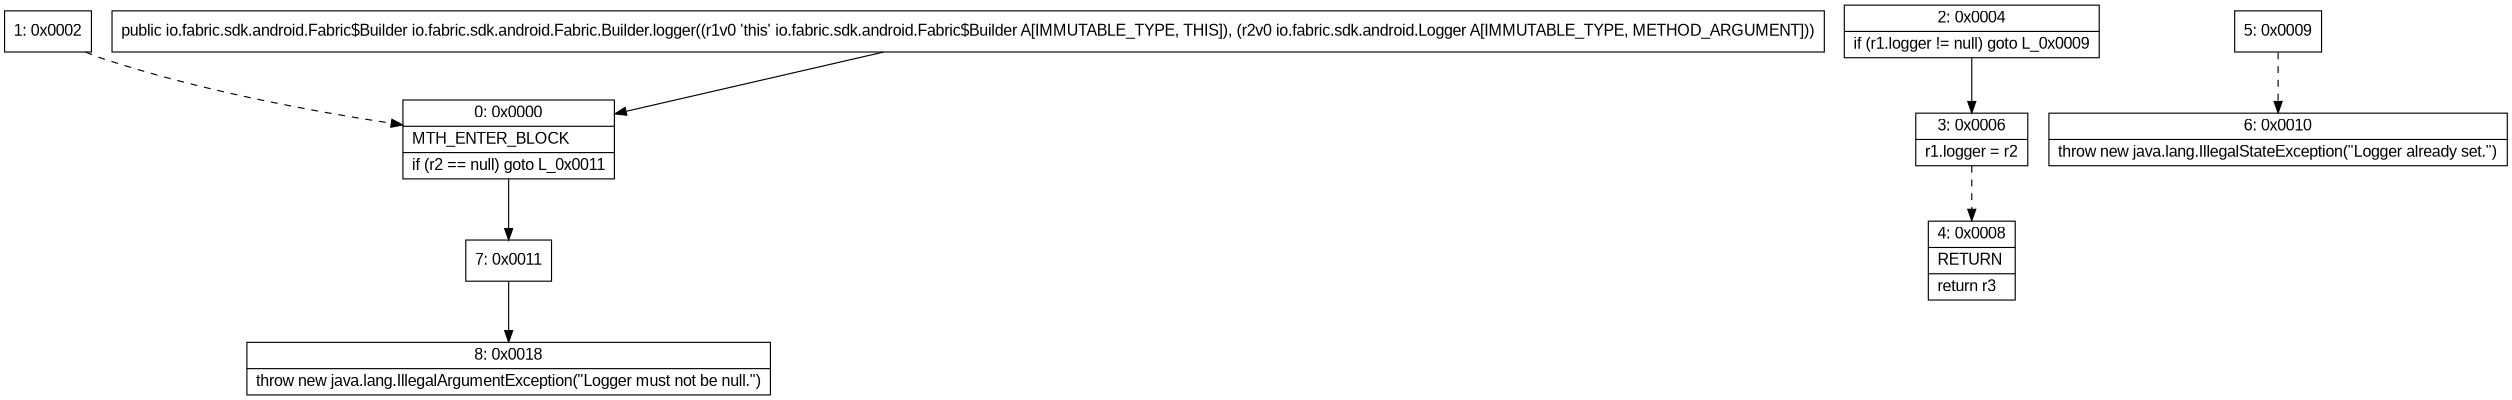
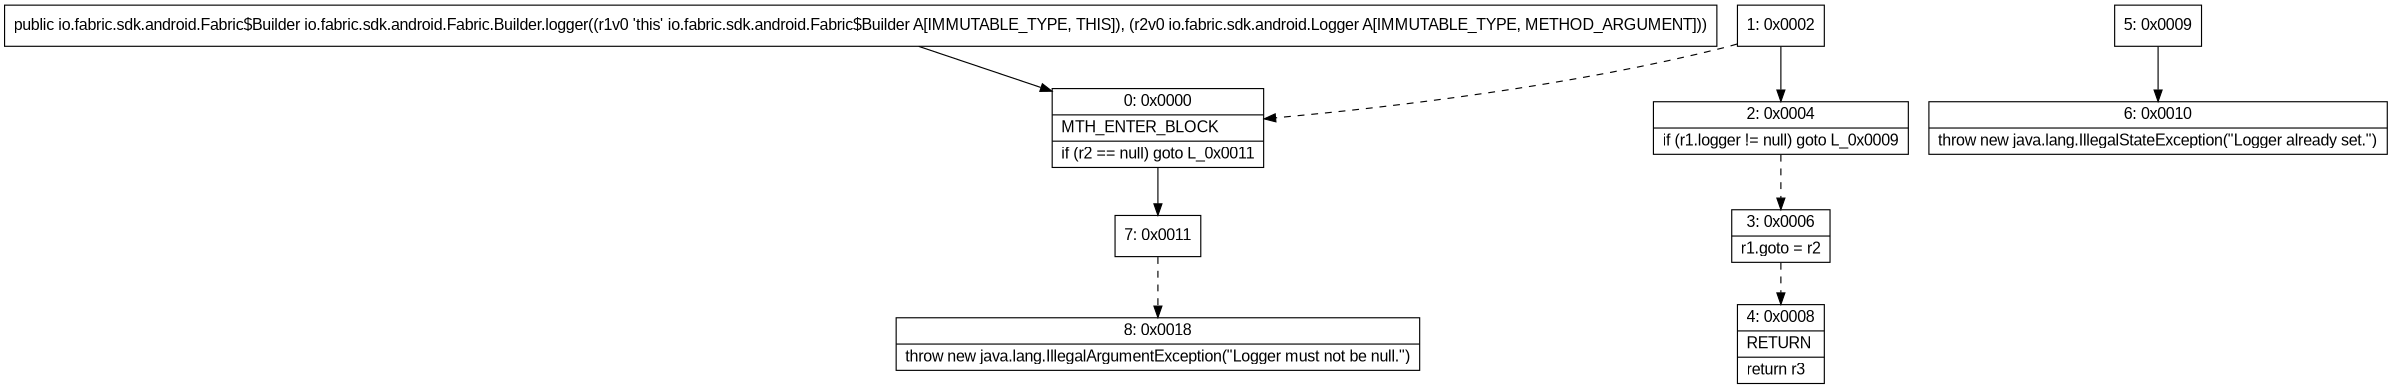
edge "1: 0x0002" -> "2: 0x0004": added
edge "5: 0x0009" -> "6: 0x0010": style dashed -> solid
edge "2: 0x0004" -> "3: 0x0006": style solid -> dashed
node "3: 0x0006": text "r1.logger = r2" -> "r1.goto = r2"
edge "7: 0x0011" -> "8: 0x0018": style solid -> dashed
